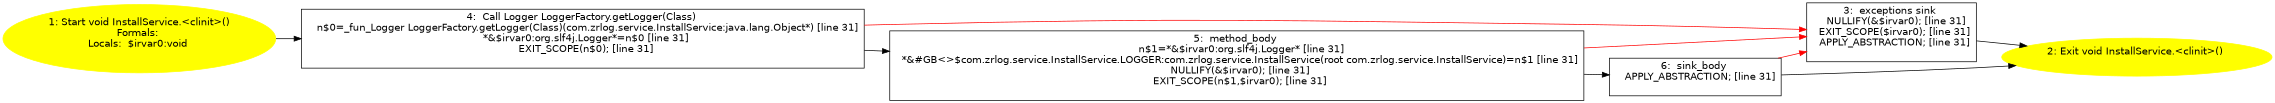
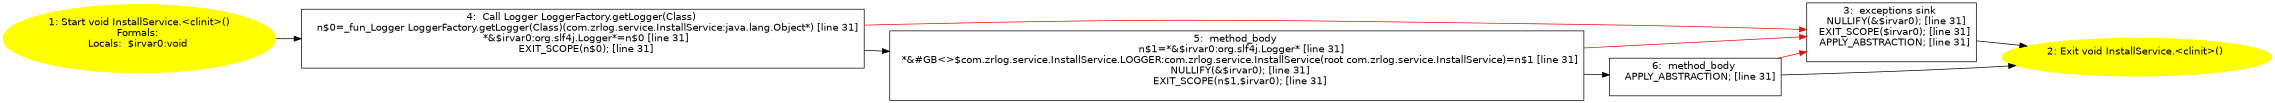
node "6:  sink_body APPLY_ABSTRACTION; [line 31]": label "6:  sink_body APPLY_ABSTRACTION; [line 31]" -> "6:  method_body APPLY_ABSTRACTION; [line 31]"
